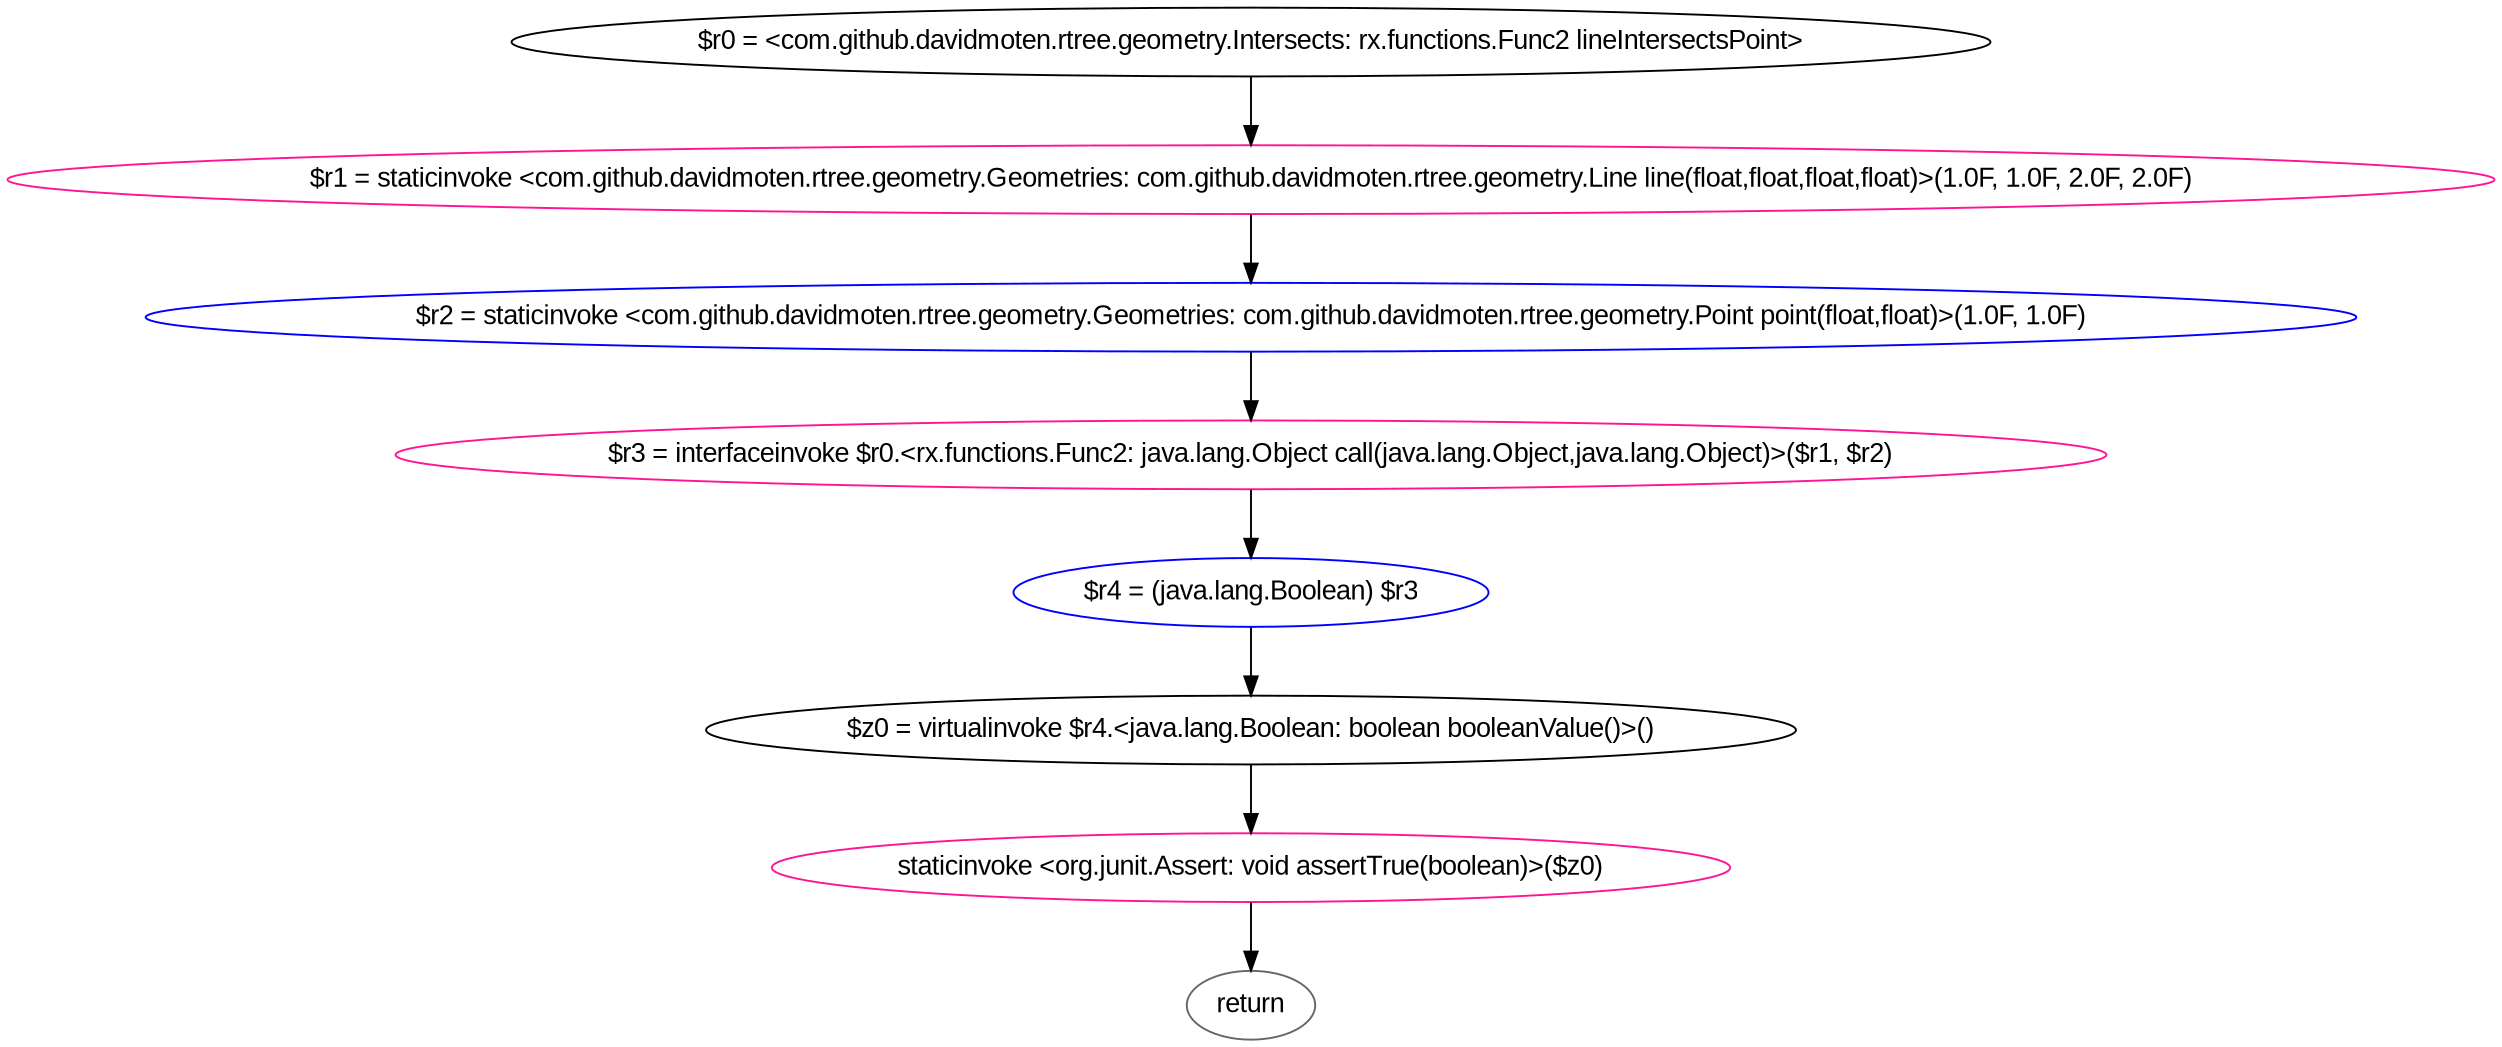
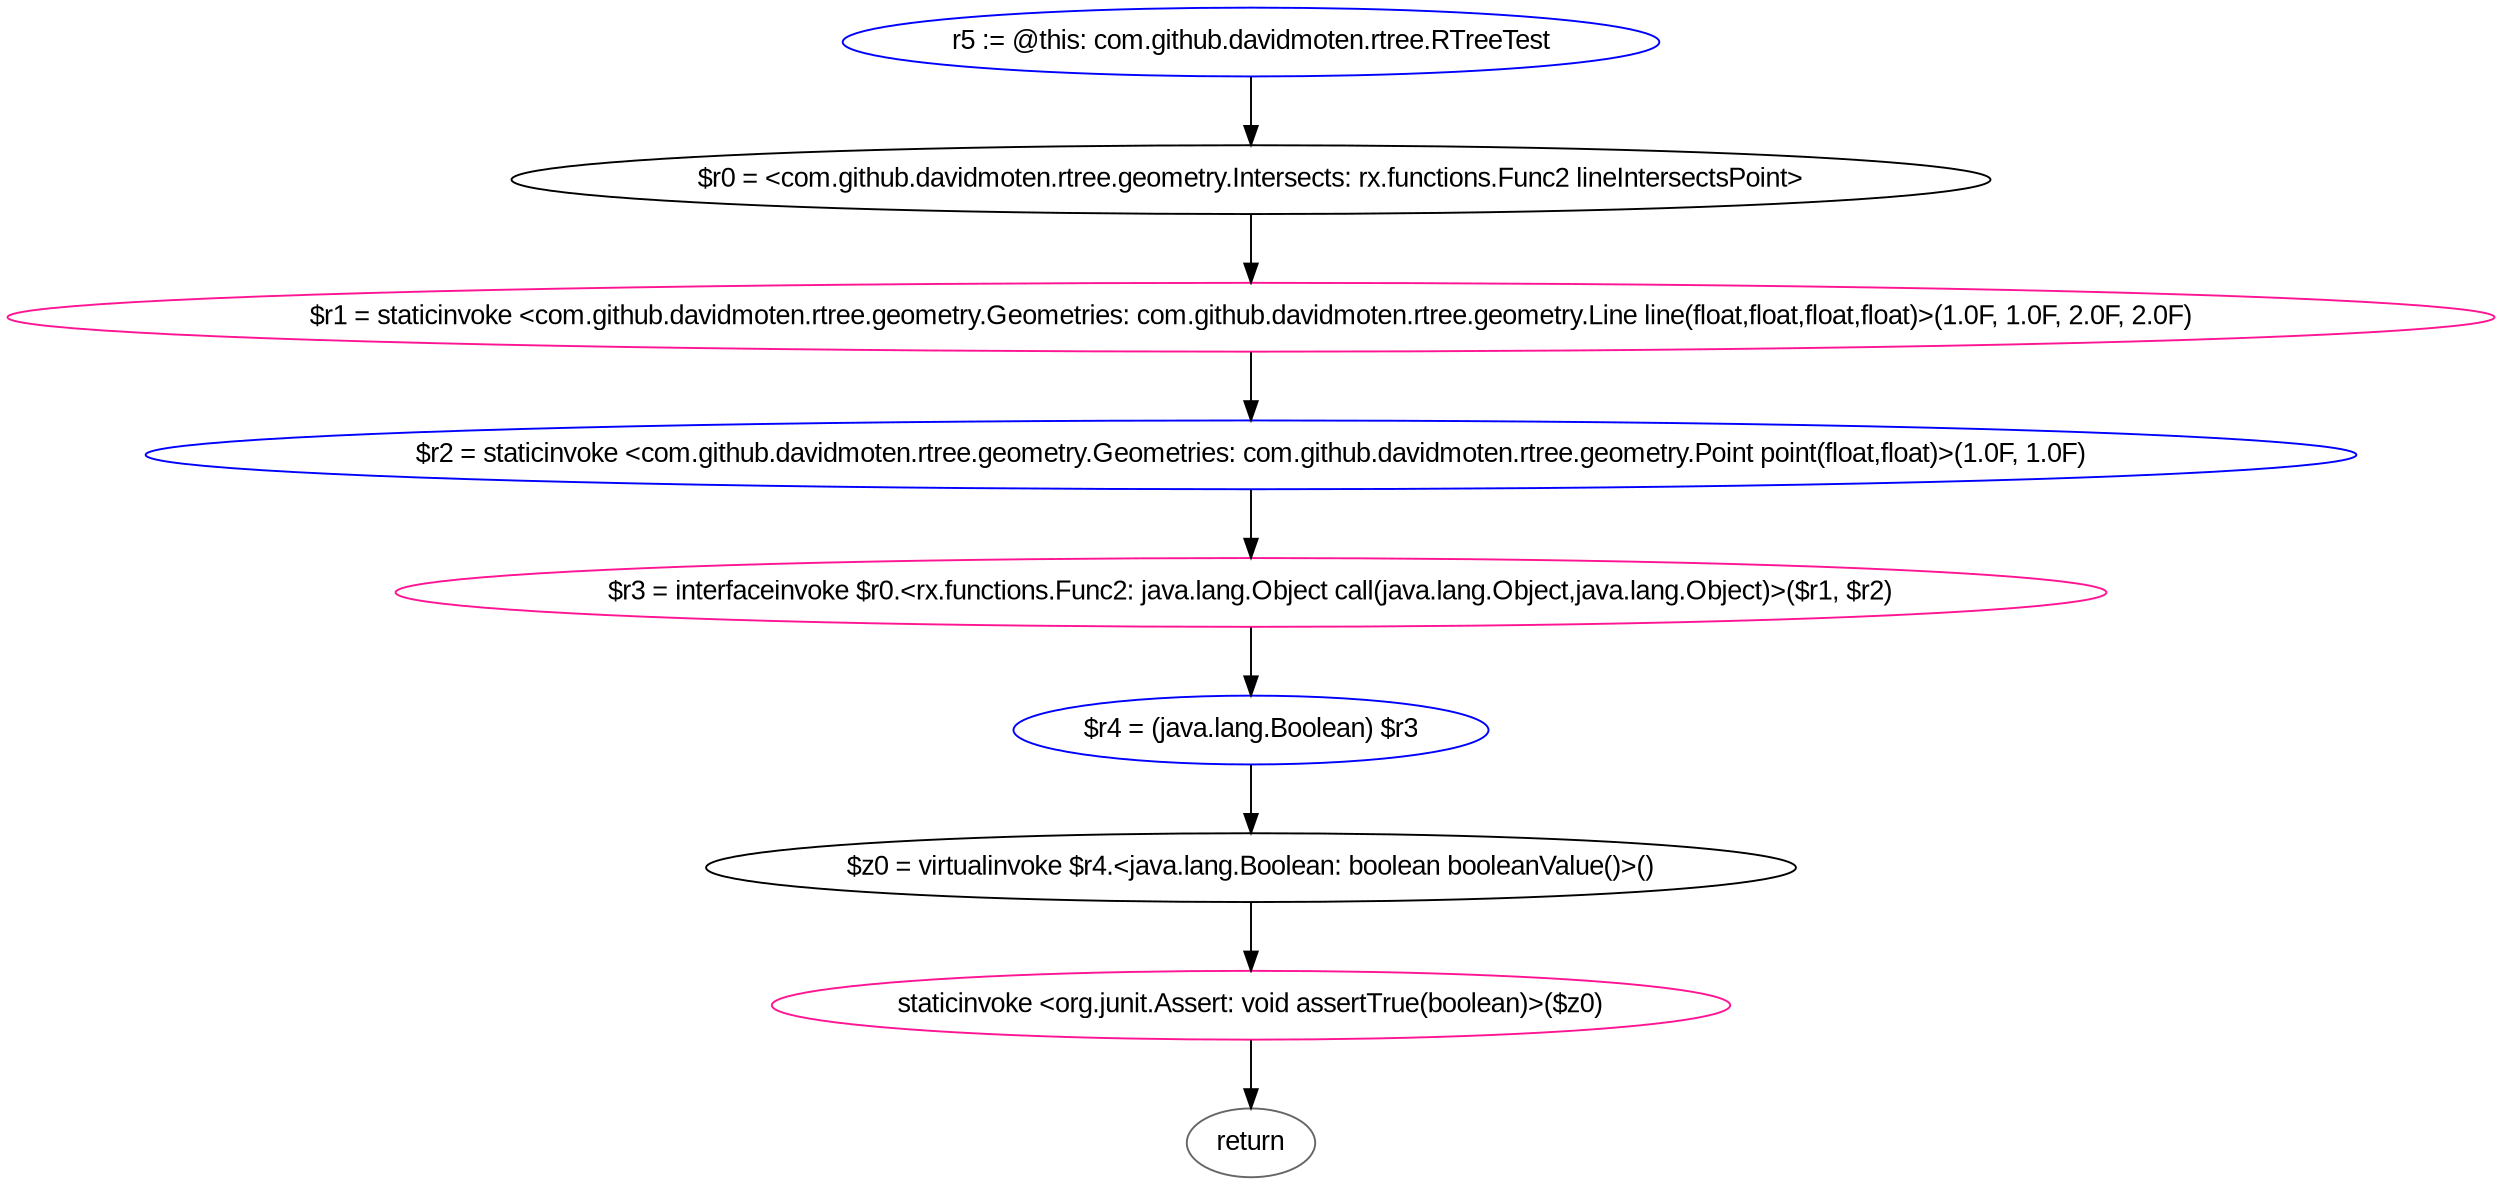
node "r5 := @this: com.github.davidmoten.rtree.RTreeTest": added
